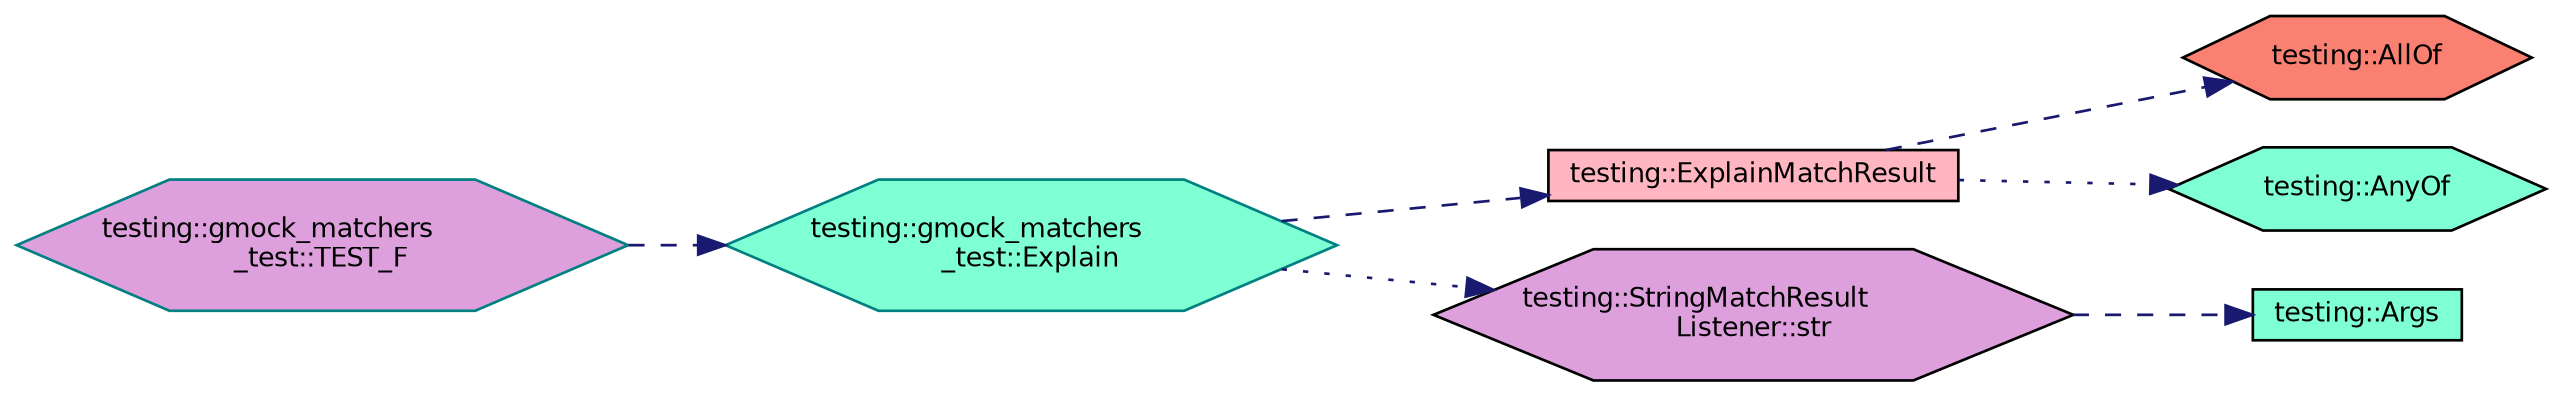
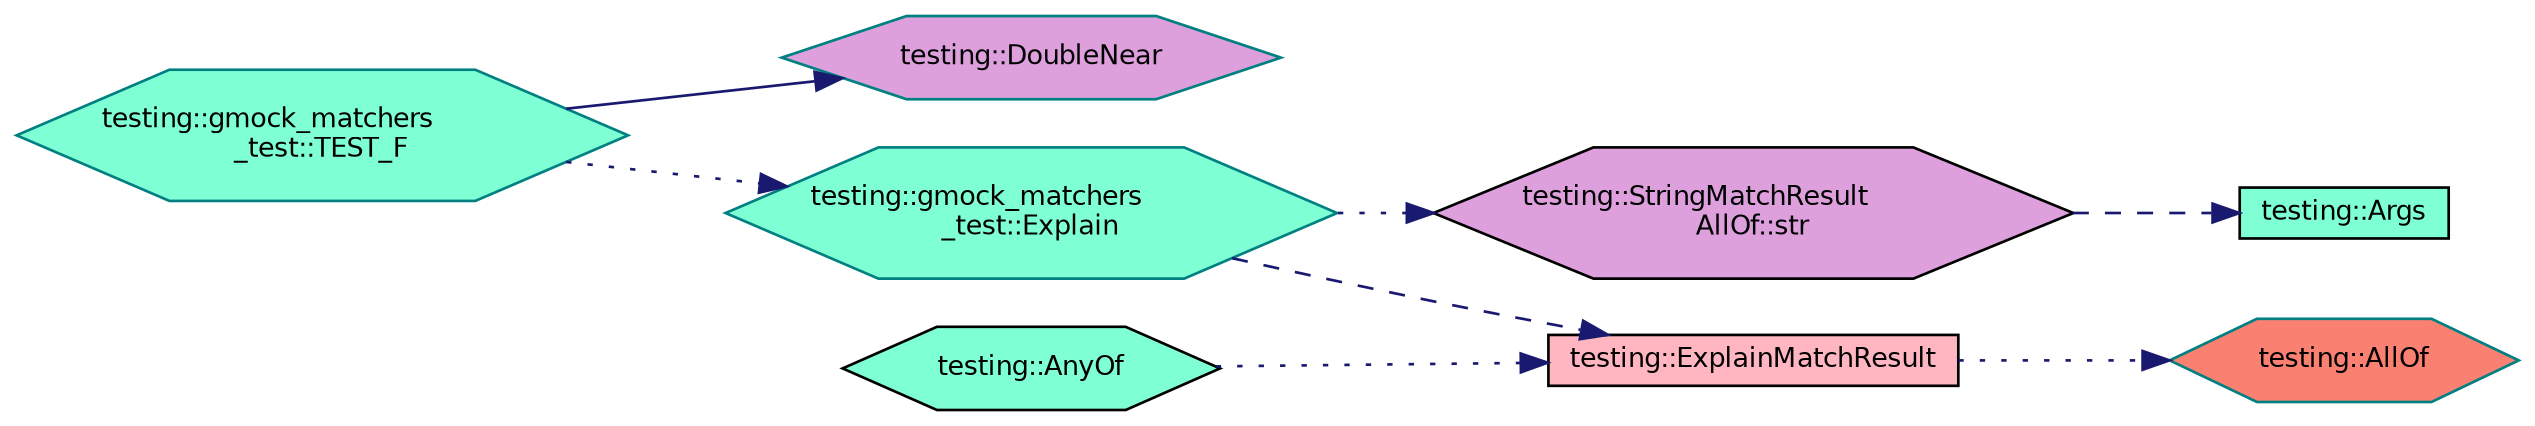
node "testing::DoubleNear": added
node "testing::AllOf": color black -> teal
edge "testing::ExplainMatchResult" -> "testing::AllOf": style dashed -> dotted
edge "testing::ExplainMatchResult" -> "testing::AnyOf": reversed
node "testing::gmock_matchers _test::TEST_F": fillcolor plum -> aquamarine
edge "testing::gmock_matchers _test::TEST_F" -> "testing::gmock_matchers _test::Explain": style dashed -> dotted
node "testing::StringMatchResult Listener::str": label "testing::StringMatchResult Listener::str" -> "testing::StringMatchResult AllOf::str"
